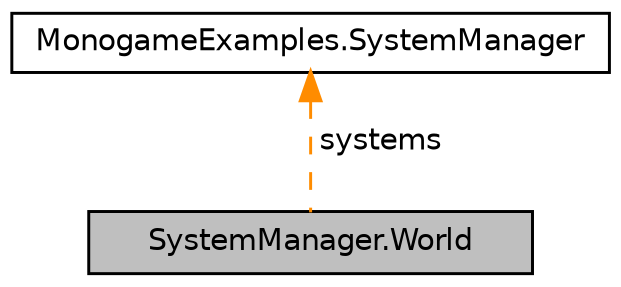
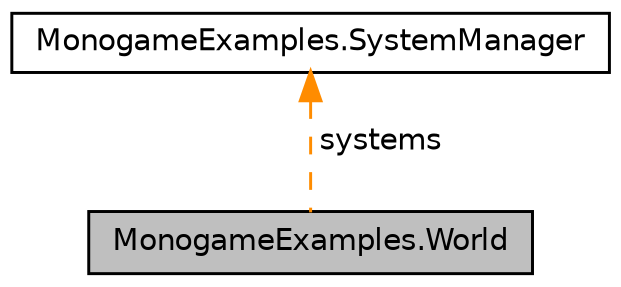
node "SystemManager.World": label "SystemManager.World" -> "MonogameExamples.World"
